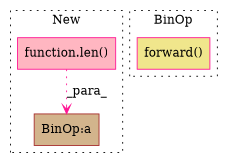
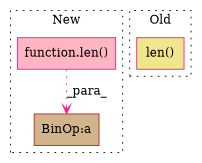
cluster "BinOp": label "BinOp" -> "Old"
node "forward()": label "forward()" -> "len()"
